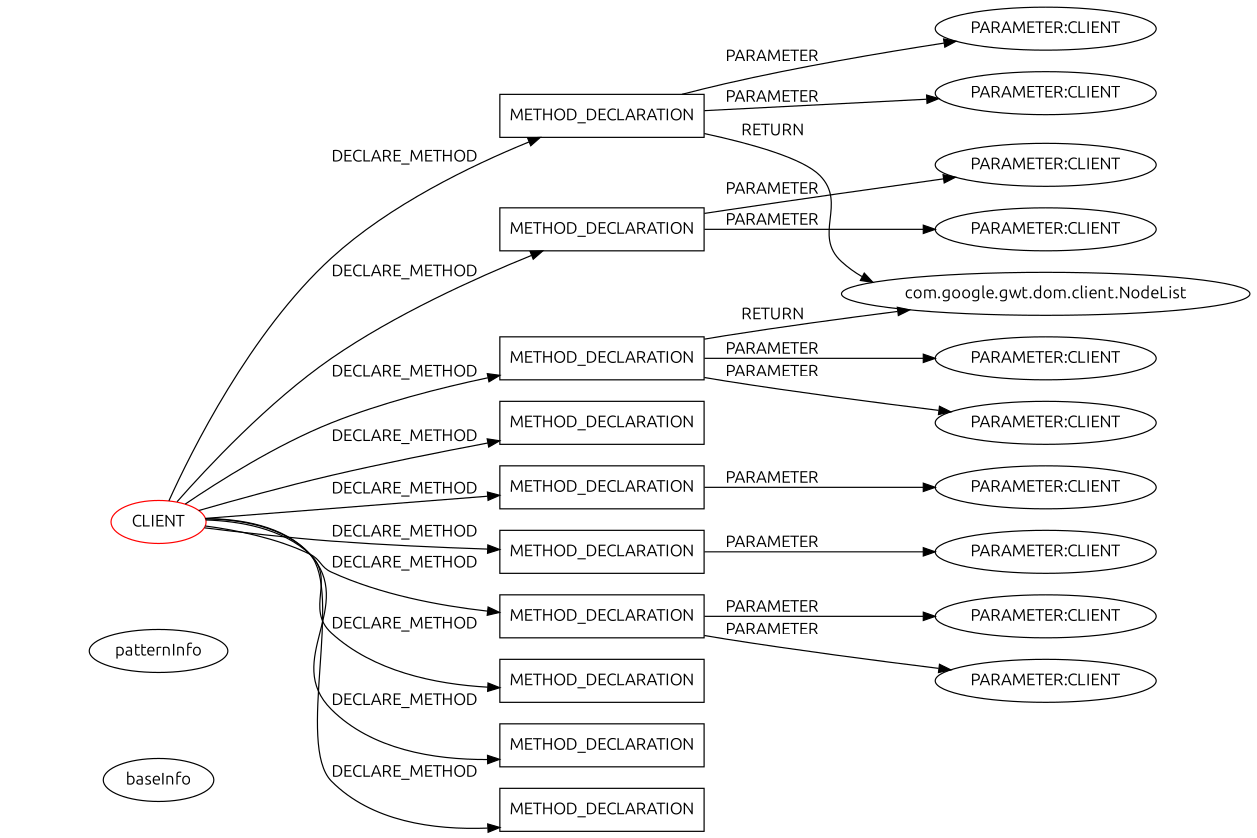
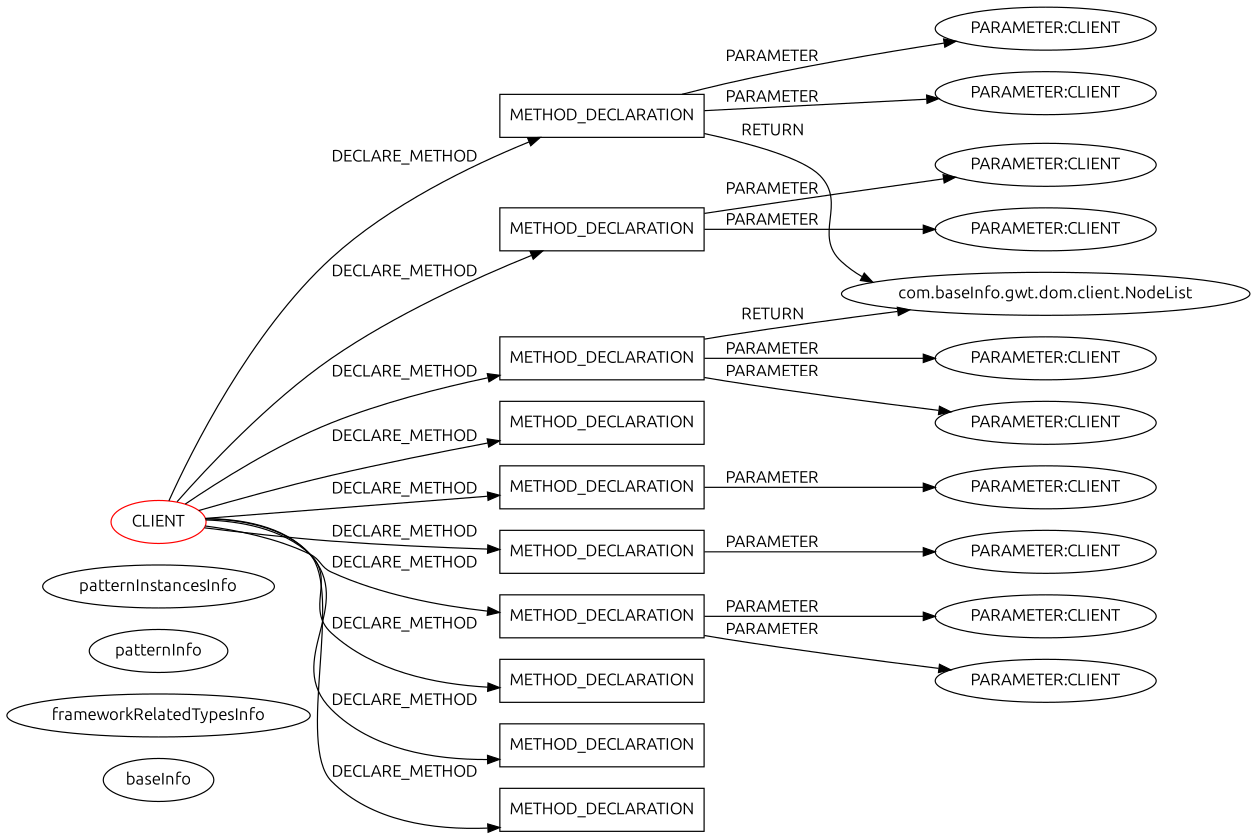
node "com.google.gwt.dom.client.NodeList": label "com.google.gwt.dom.client.NodeList" -> "com.baseInfo.gwt.dom.client.NodeList"
node "patternInstancesInfo": added
node "frameworkRelatedTypesInfo": added
